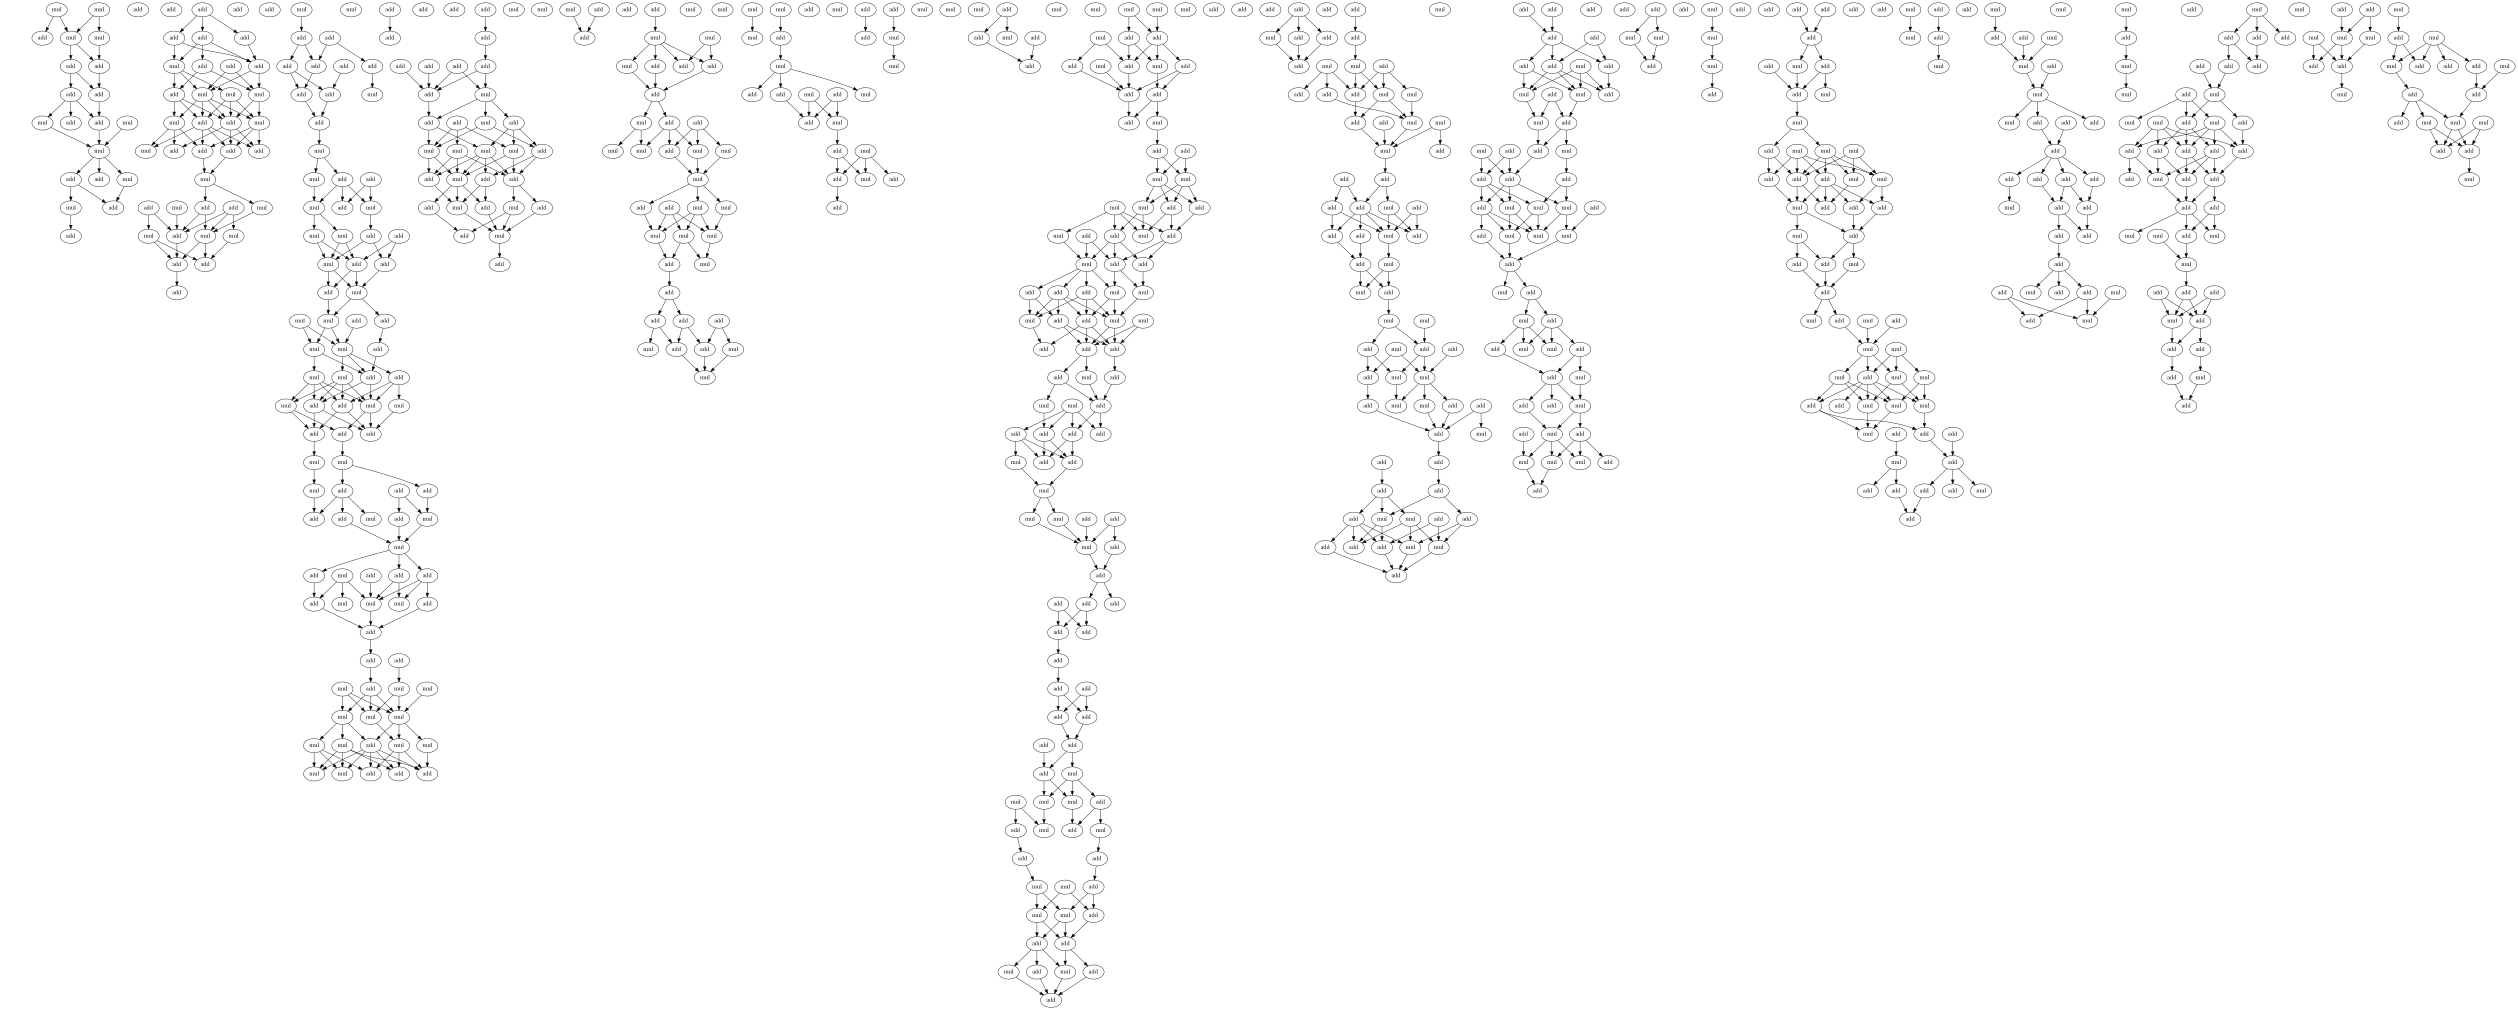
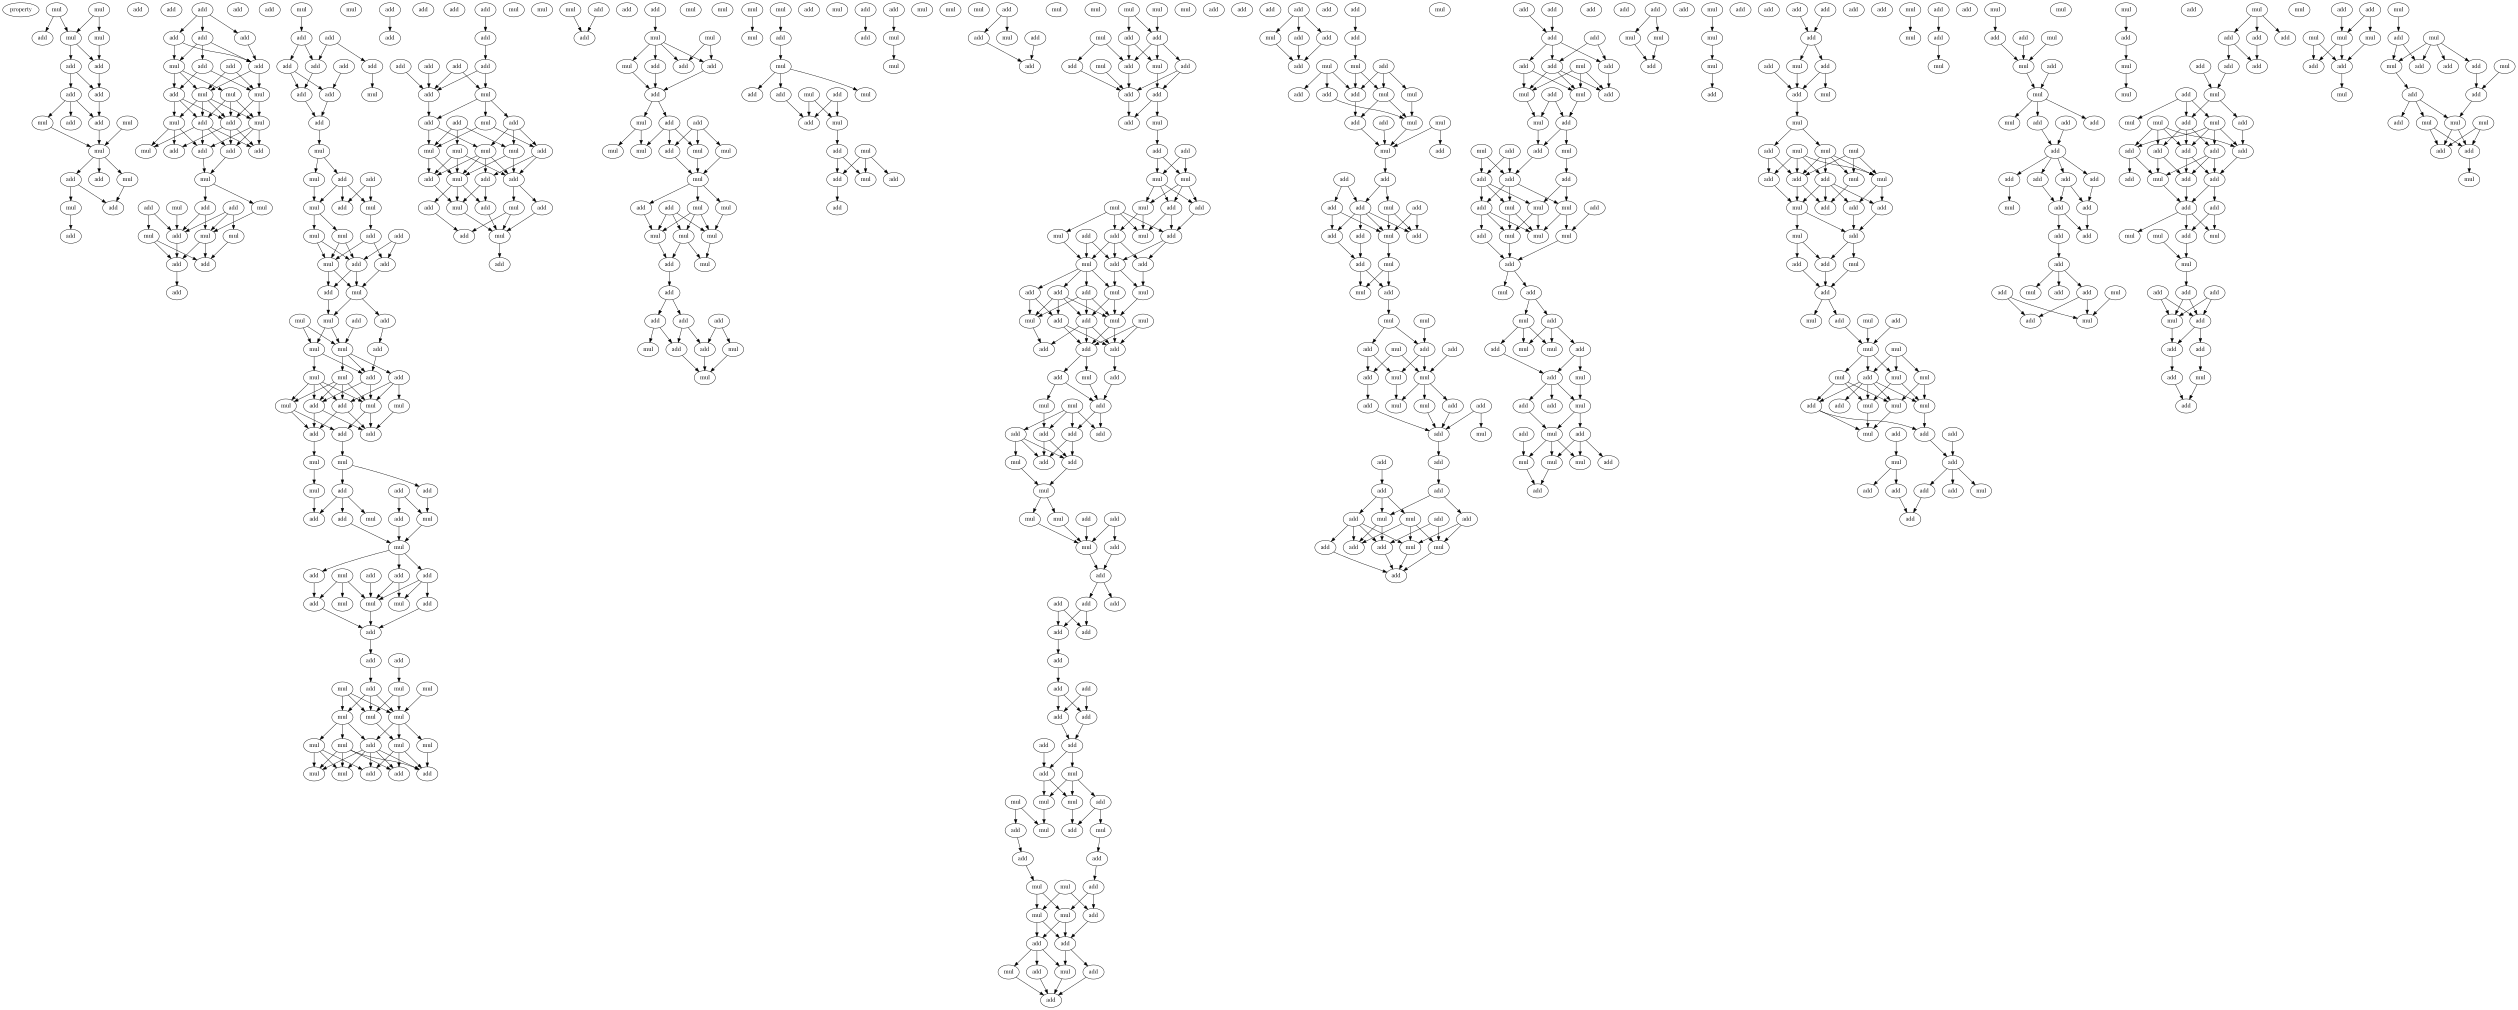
node "property": added
